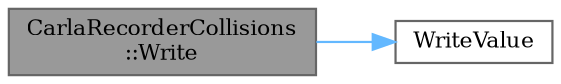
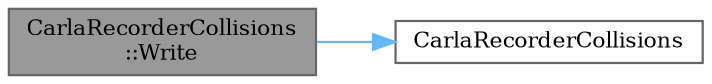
node "WriteValue": label "WriteValue" -> "CarlaRecorderCollisions"
